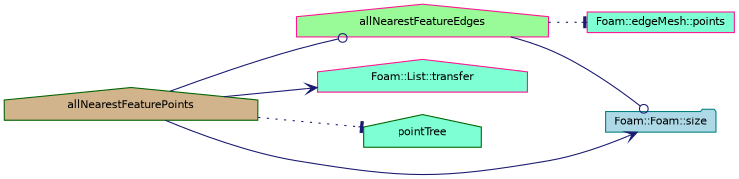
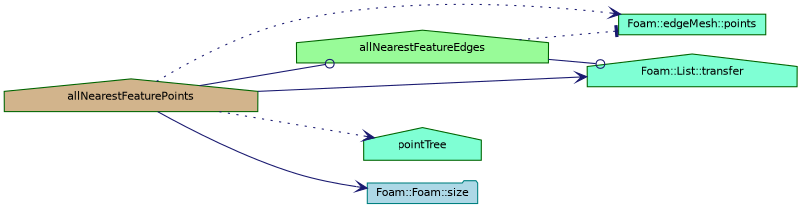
edge "allNearestFeaturePoints" -> "Foam::edgeMesh::points": added
node "allNearestFeatureEdges": color deeppink -> darkgreen
node "Foam::edgeMesh::points": color deeppink -> darkgreen
edge "allNearestFeatureEdges" -> "Foam::Foam::size": now "allNearestFeatureEdges" -> "Foam::List::transfer"
node "Foam::List::transfer": color deeppink -> darkgreen
edge "allNearestFeaturePoints" -> "pointTree": arrowhead tee -> vee
